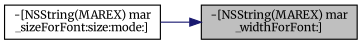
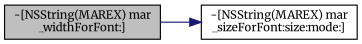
edge "-[NSString(MAREX) mar _sizeForFont:size:mode:]" -> "-[NSString(MAREX) mar _widthForFont:]": reversed
